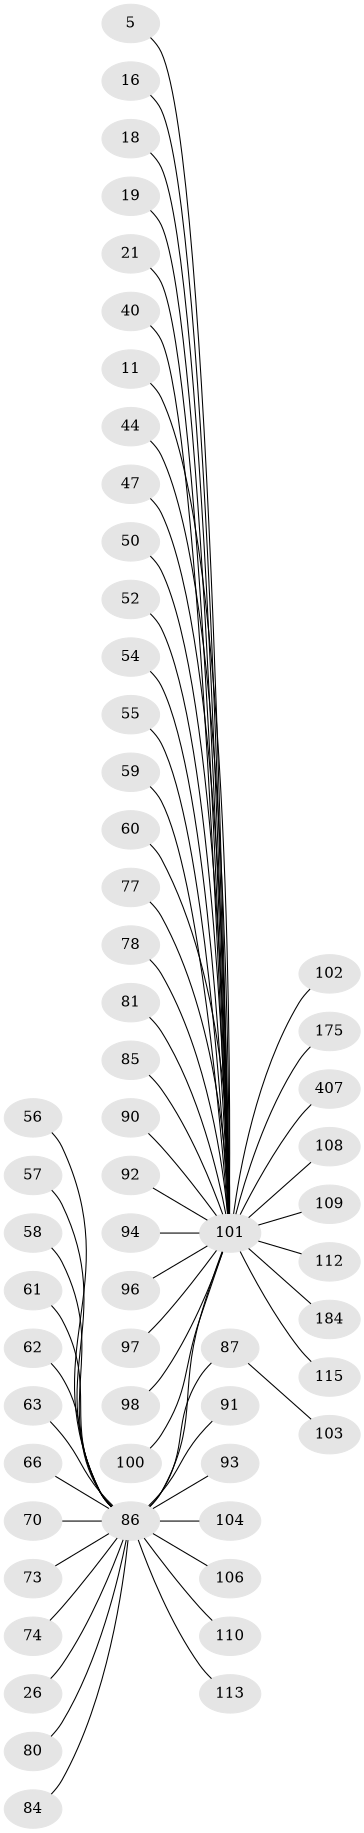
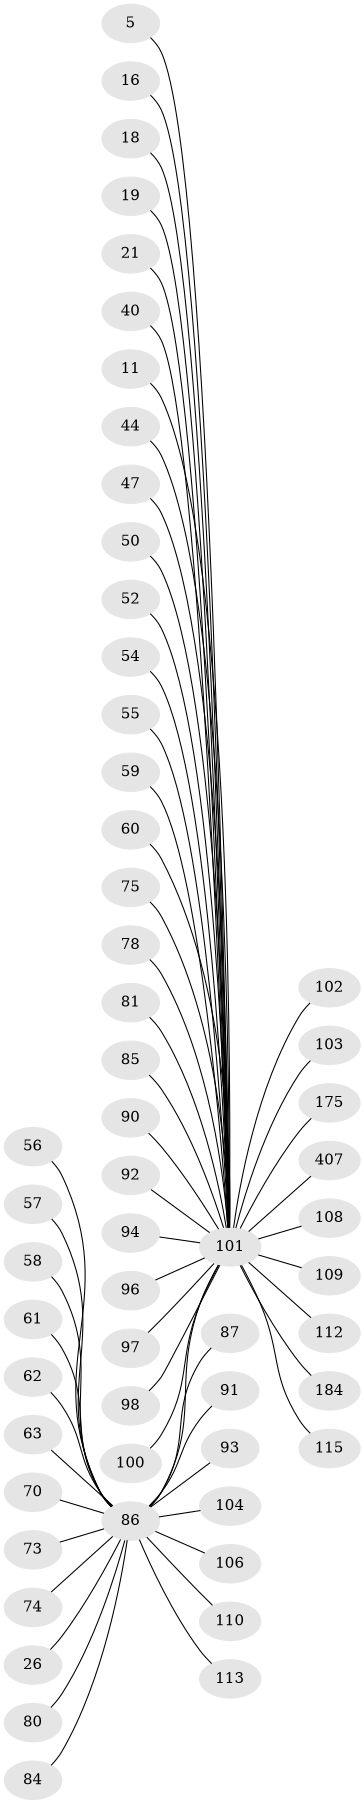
node "77": label "77" -> "75"
edge "87" -- "103": now "101" -- "103"
node "66": removed
